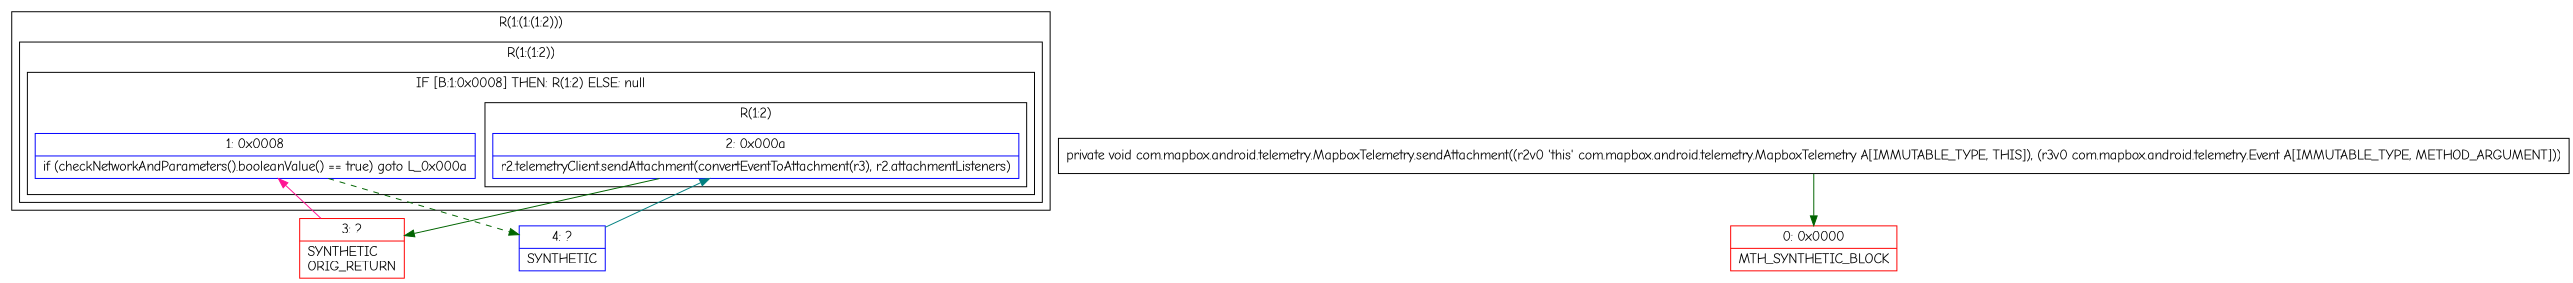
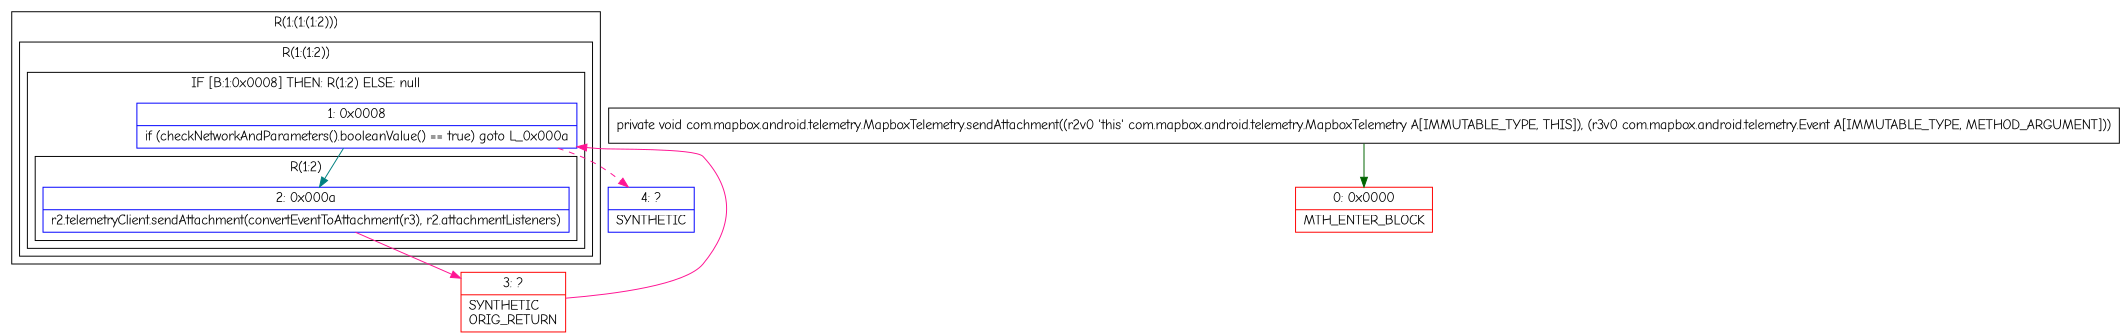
edge "4: ?" -> "2: 0x000a": now "1: 0x0008" -> "2: 0x000a"
edge "1: 0x0008" -> "4: ?": color darkgreen -> deeppink
edge "2: 0x000a" -> "3: ?": color darkgreen -> deeppink
node "0: 0x0000": text "MTH_SYNTHETIC_BLOCK" -> "MTH_ENTER_BLOCK"
